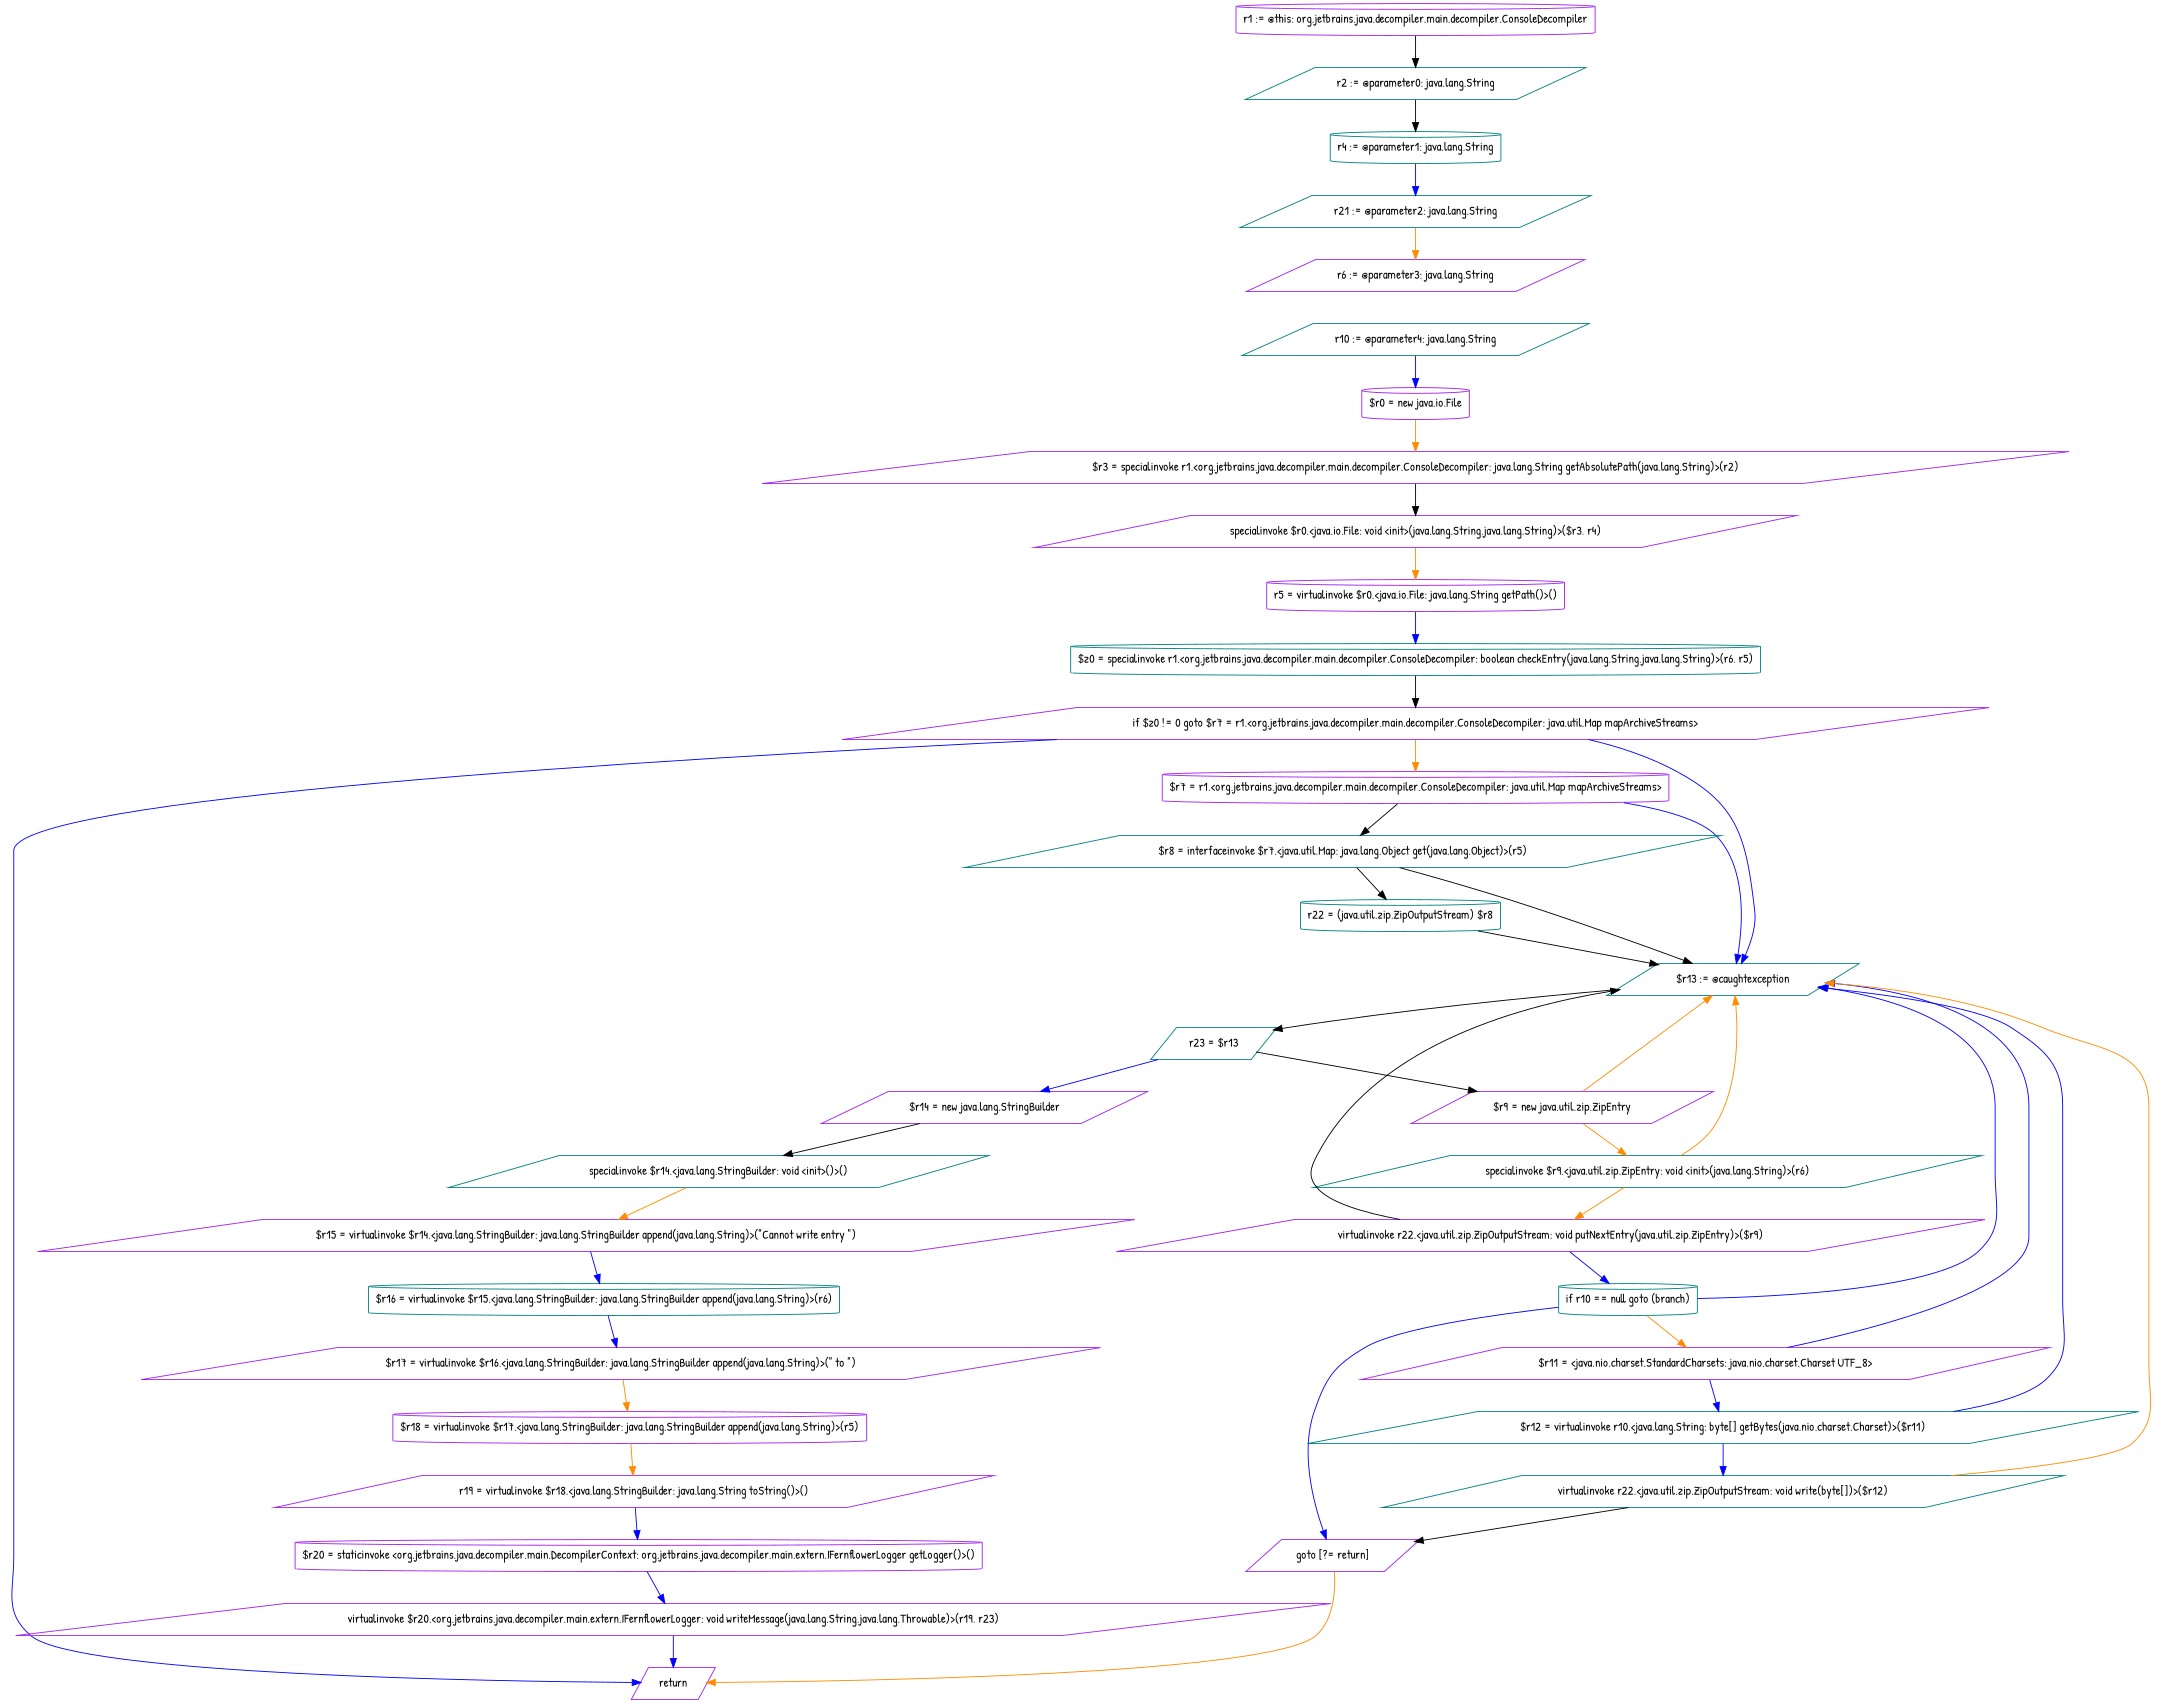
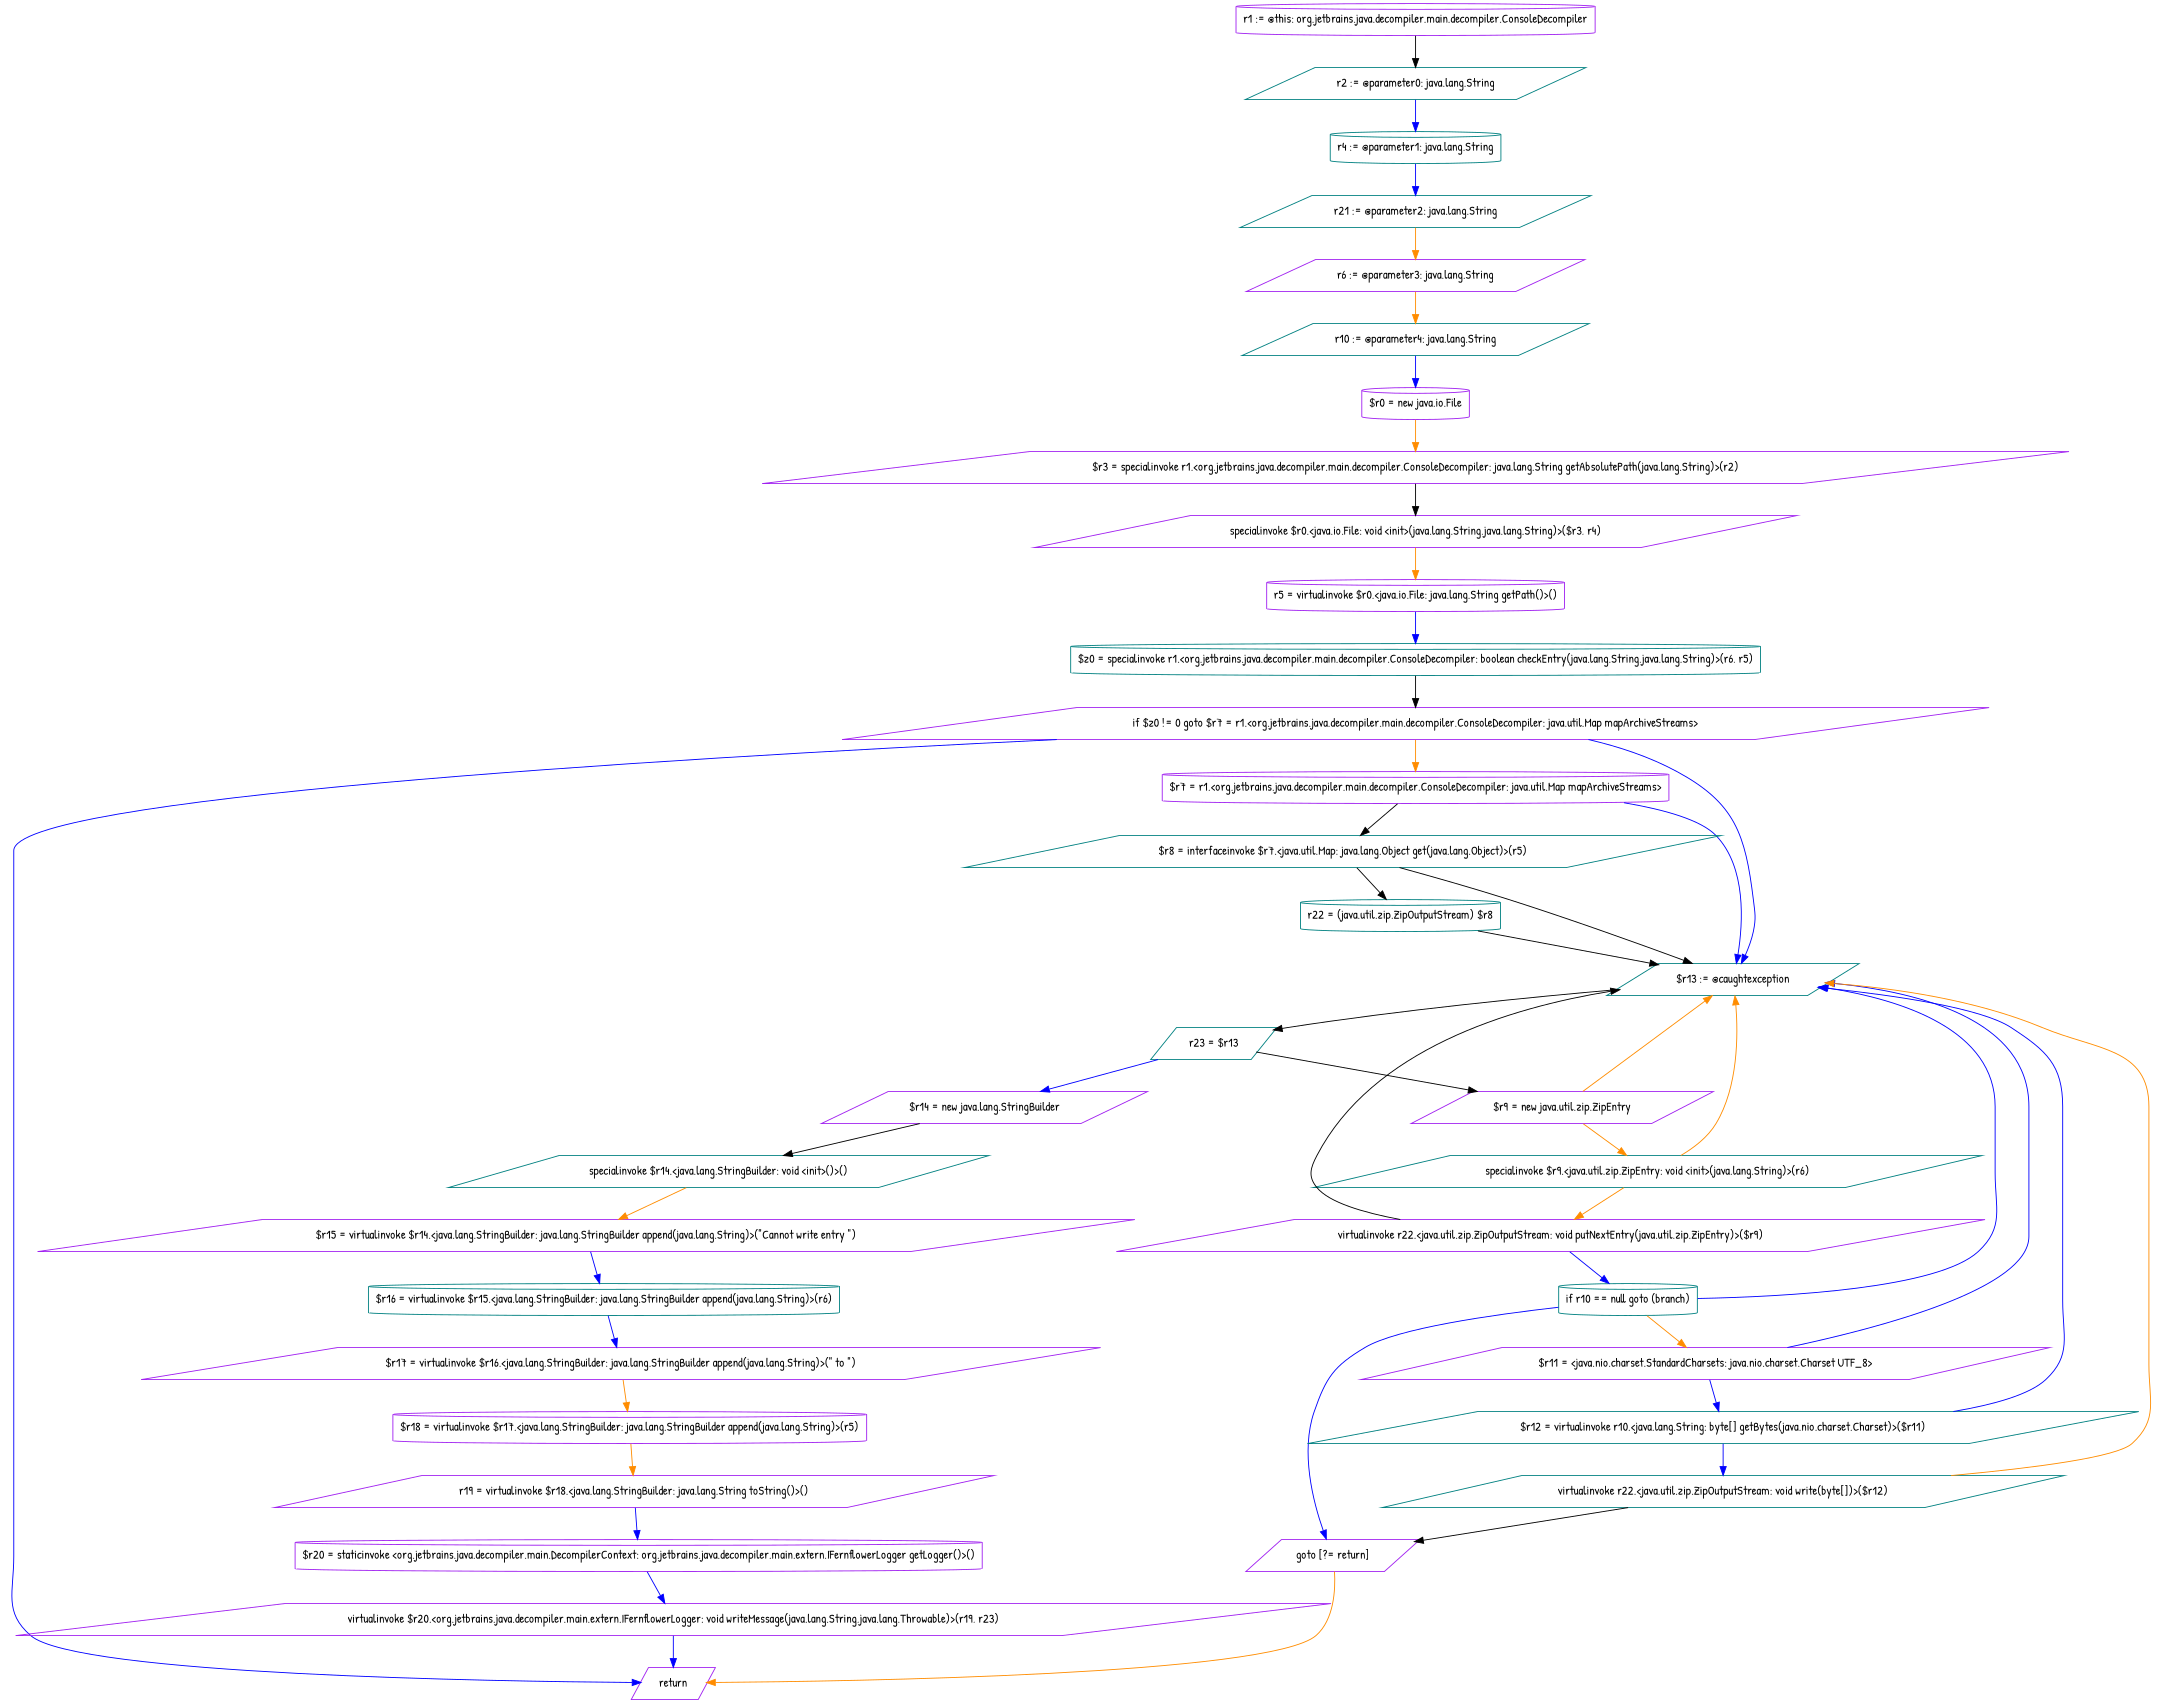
edge "r2 := @parameter0: java.lang.String" -> "r4 := @parameter1: java.lang.String": color black -> blue
edge "r6 := @parameter3: java.lang.String" -> "r10 := @parameter4: java.lang.String": added
